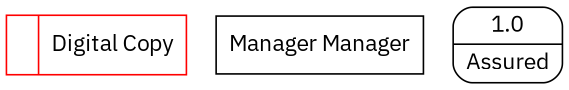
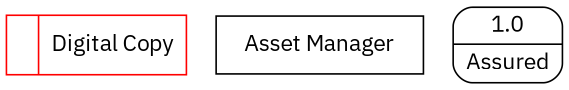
node "Manager Manager": label "Manager Manager" -> "Asset Manager"
